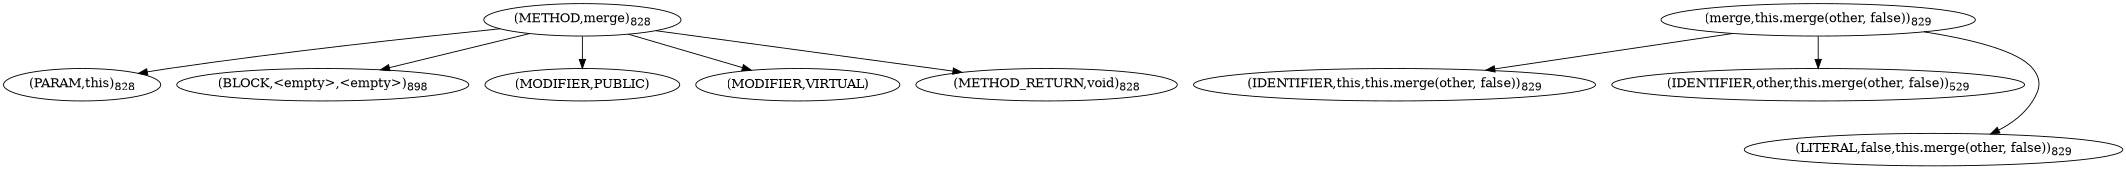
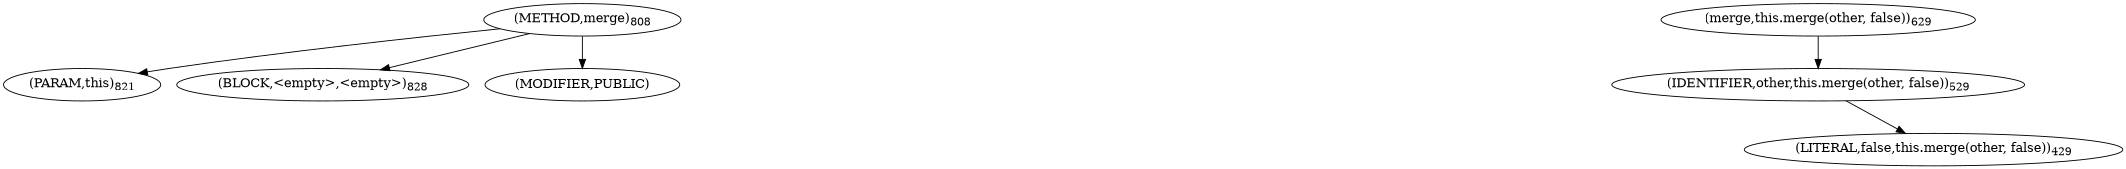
node "(METHOD,merge)": text "828" -> "808"
node "(merge,this.merge(other, false))": text "829" -> "629"
edge "(merge,this.merge(other, false))" -> "(LITERAL,false,this.merge(other, false))": now "(IDENTIFIER,other,this.merge(other, false))" -> "(LITERAL,false,this.merge(other, false))"
node "(PARAM,this)": text "828" -> "821"
node "(BLOCK,<empty>,<empty>)": text "898" -> "828"
node "(MODIFIER,VIRTUAL)": removed
node "(METHOD_RETURN,void)": removed
node "(IDENTIFIER,this,this.merge(other, false))": removed
node "(LITERAL,false,this.merge(other, false))": text "829" -> "429"
